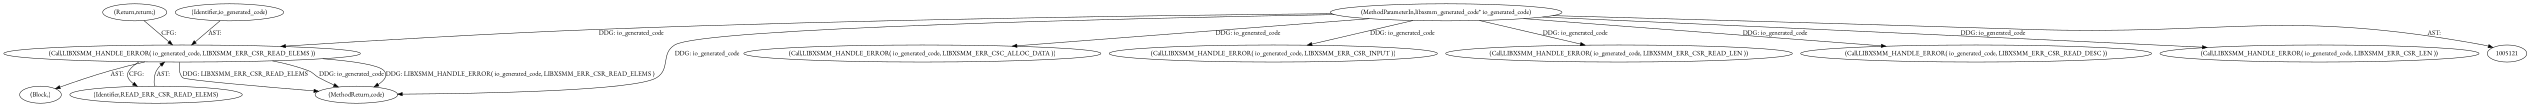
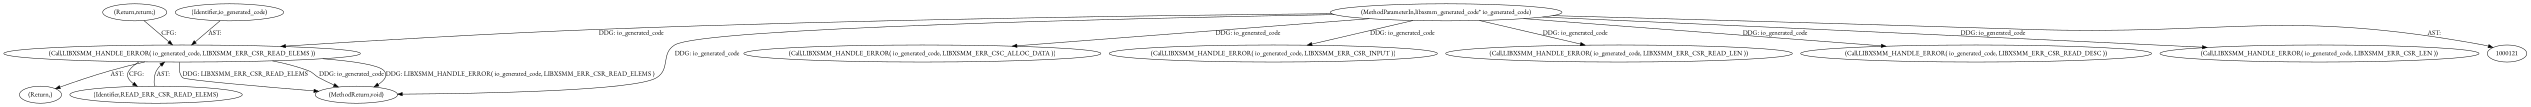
node "1005121": label "1005121" -> "1000121"
node "(Block,)": label "(Block,)" -> "(Return,)"
node "(MethodReturn,code)": label "(MethodReturn,code)" -> "(MethodReturn,void)"
